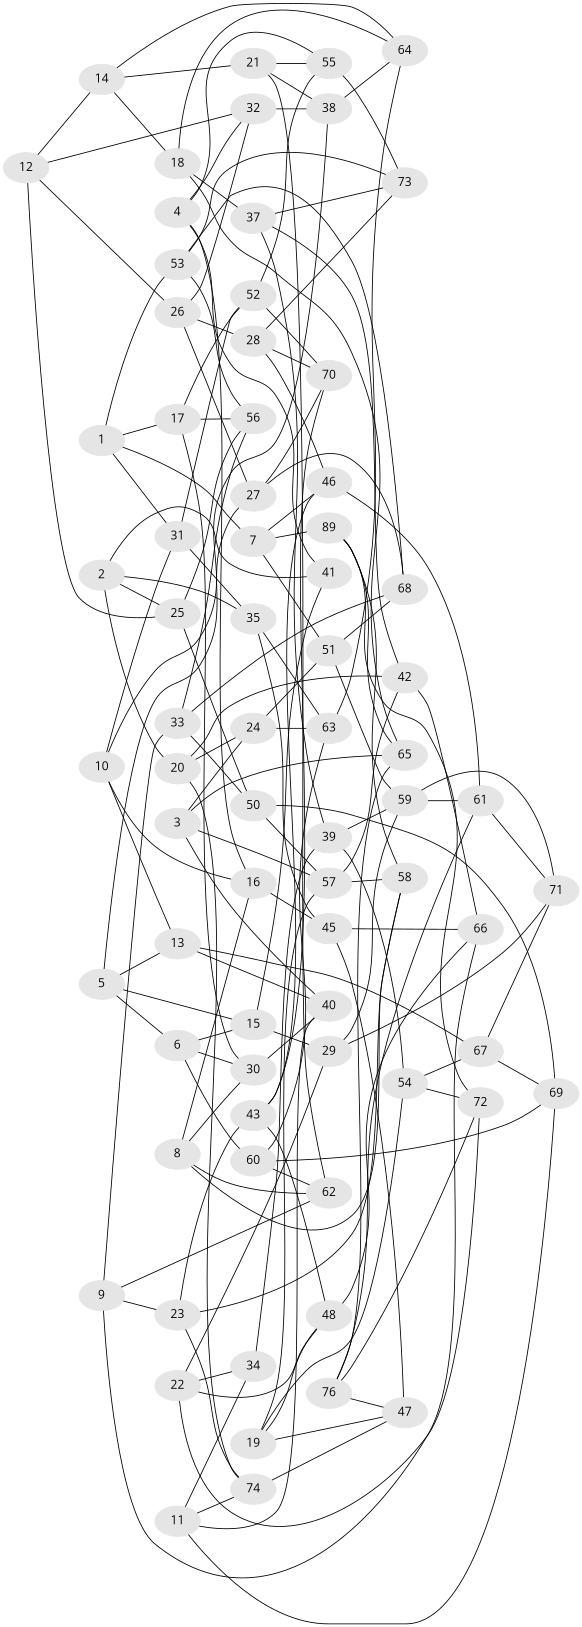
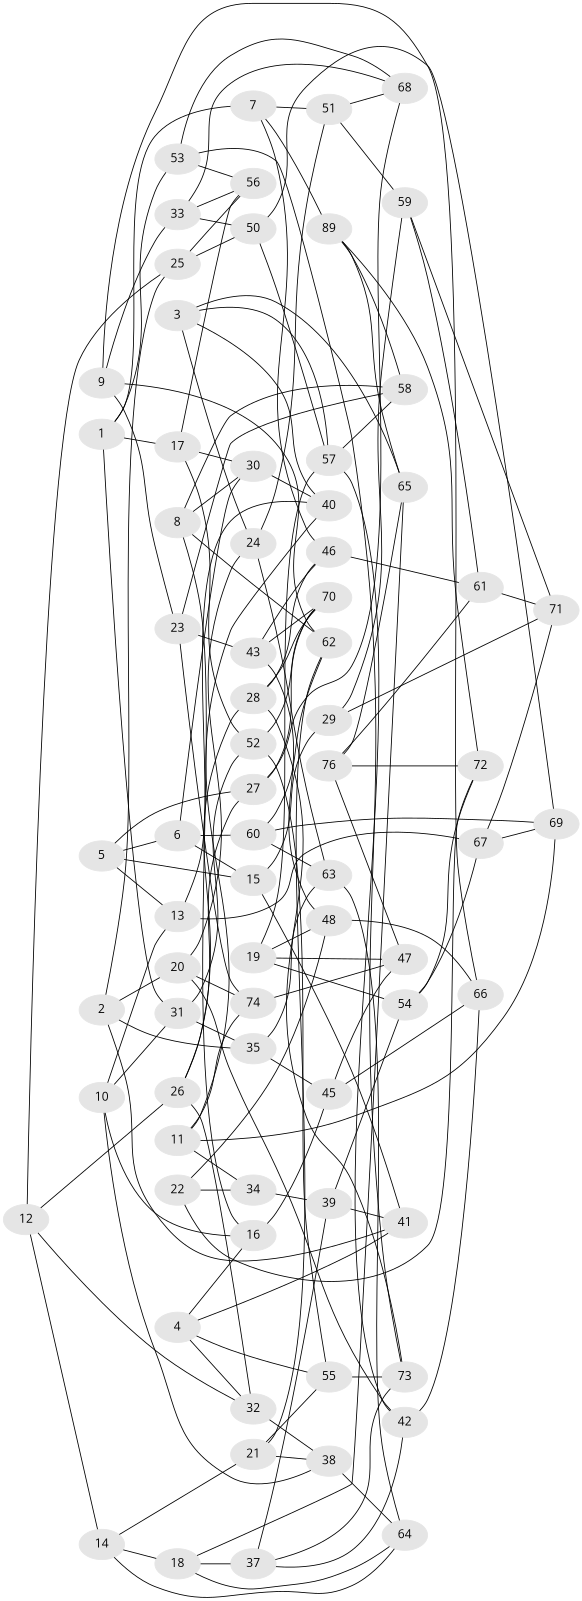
edge "59" -- "39": now "41" -- "39"
edge "29" -- "22": removed
